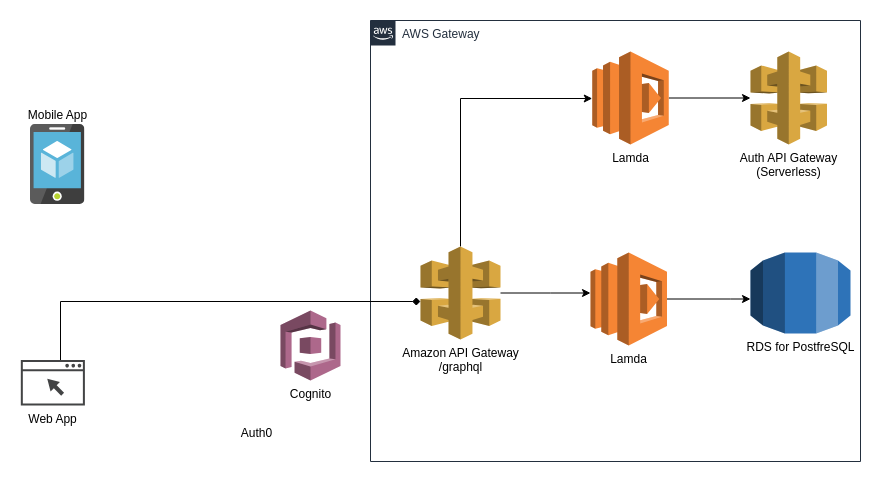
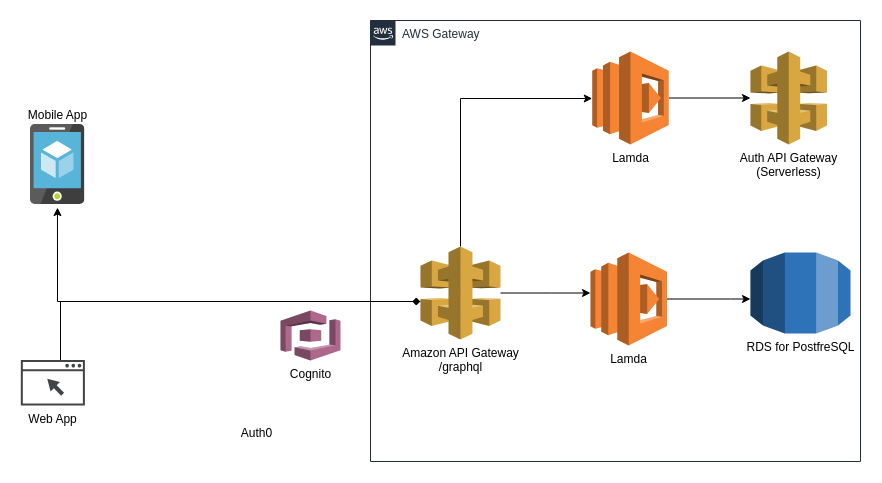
edge "Amazon API Gateway /graphql" -> "Mobile App": added
node "Cognito": size 60x70 -> 60x50
